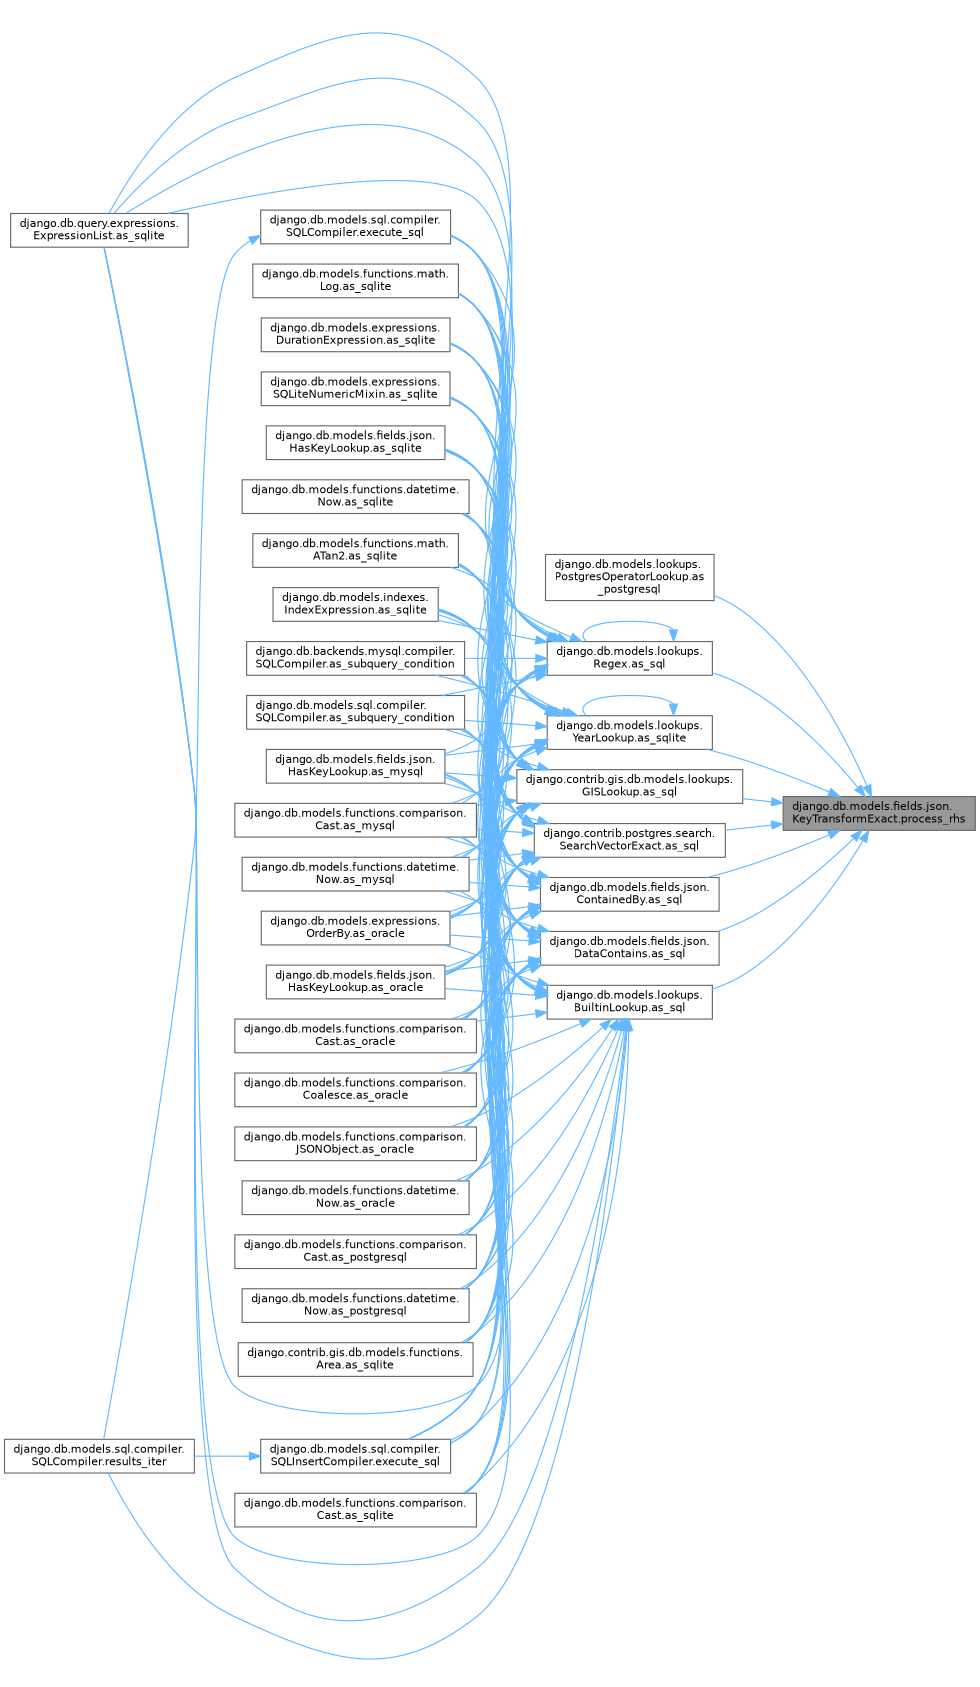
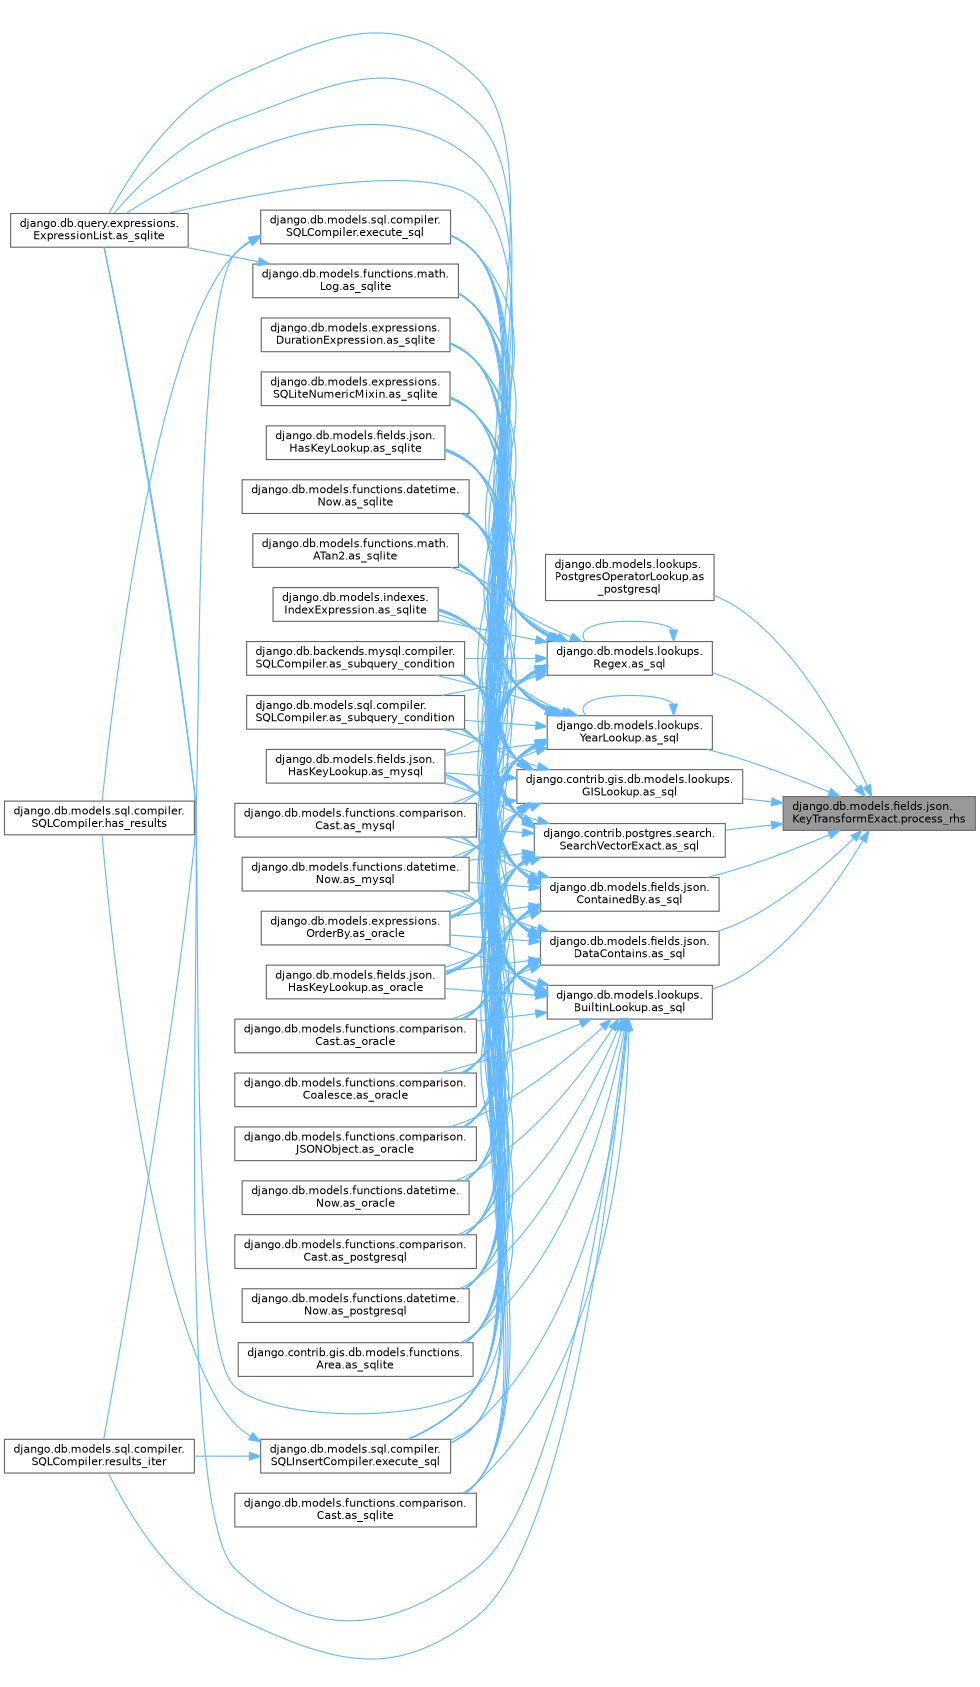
node "django.db.models.lookups. YearLookup.as_sqlite": label "django.db.models.lookups. YearLookup.as_sqlite" -> "django.db.models.lookups. YearLookup.as_sql"
node "django.db.models.sql.compiler. SQLCompiler.has_results": added
edge "django.db.query.expressions. ExpressionList.as_sqlite" -> "django.db.models.fields.json. DataContains.as_sql": now "django.db.query.expressions. ExpressionList.as_sqlite" -> "django.db.models.functions.math. Log.as_sqlite"
